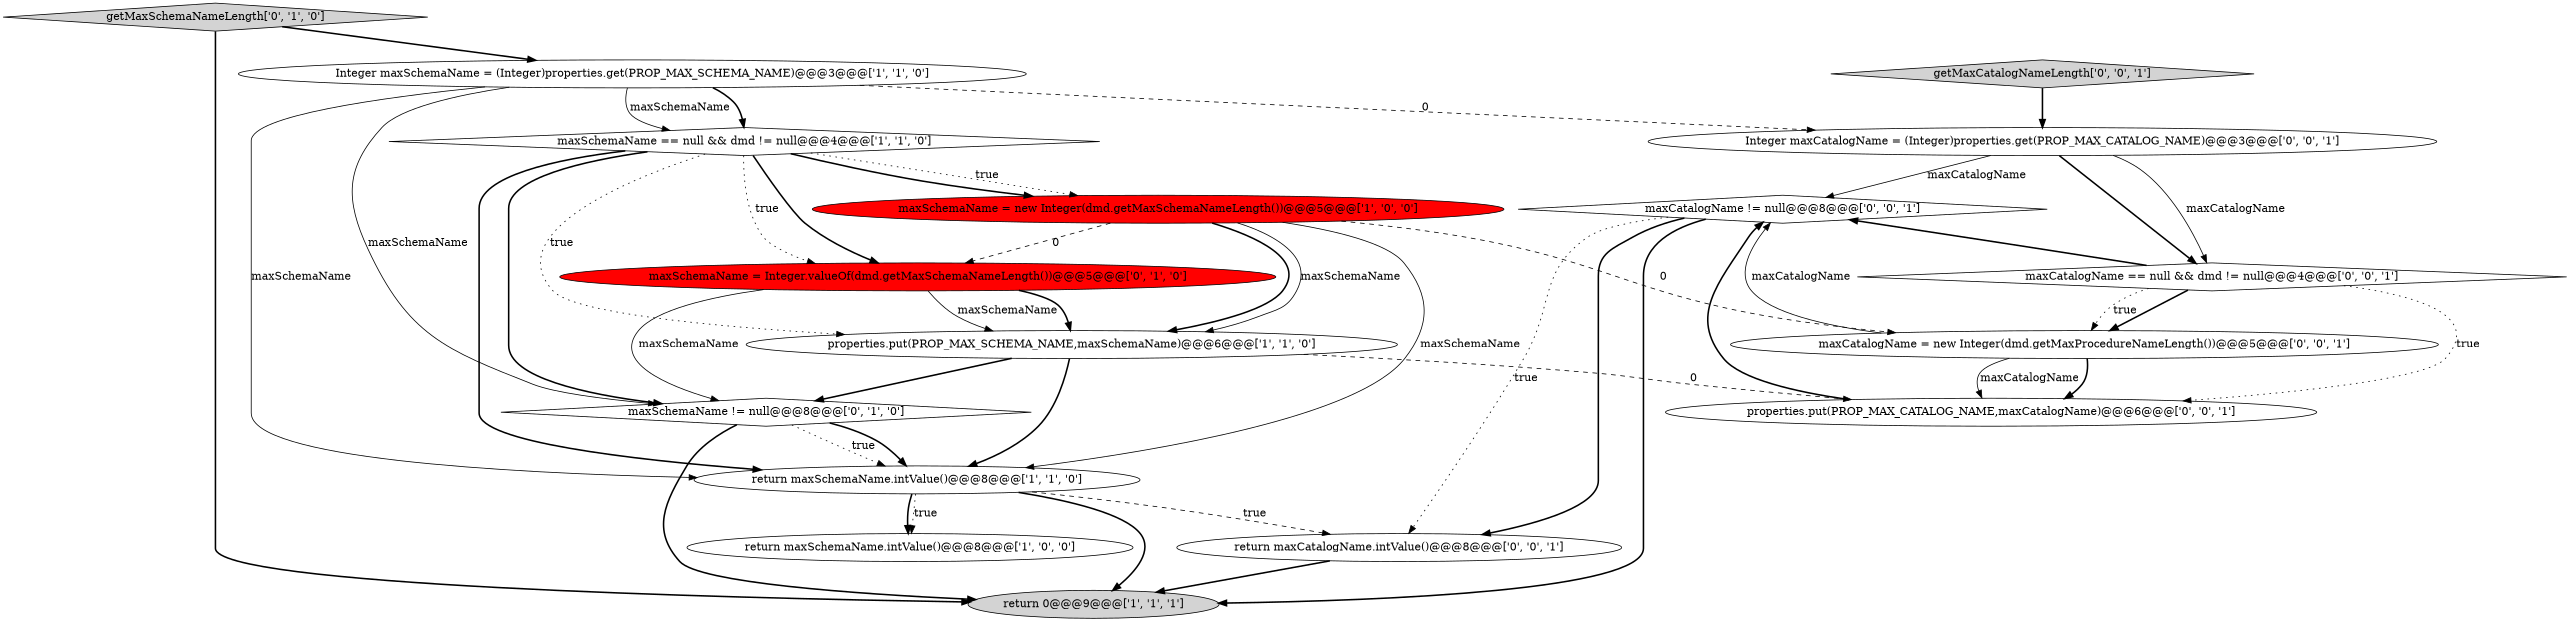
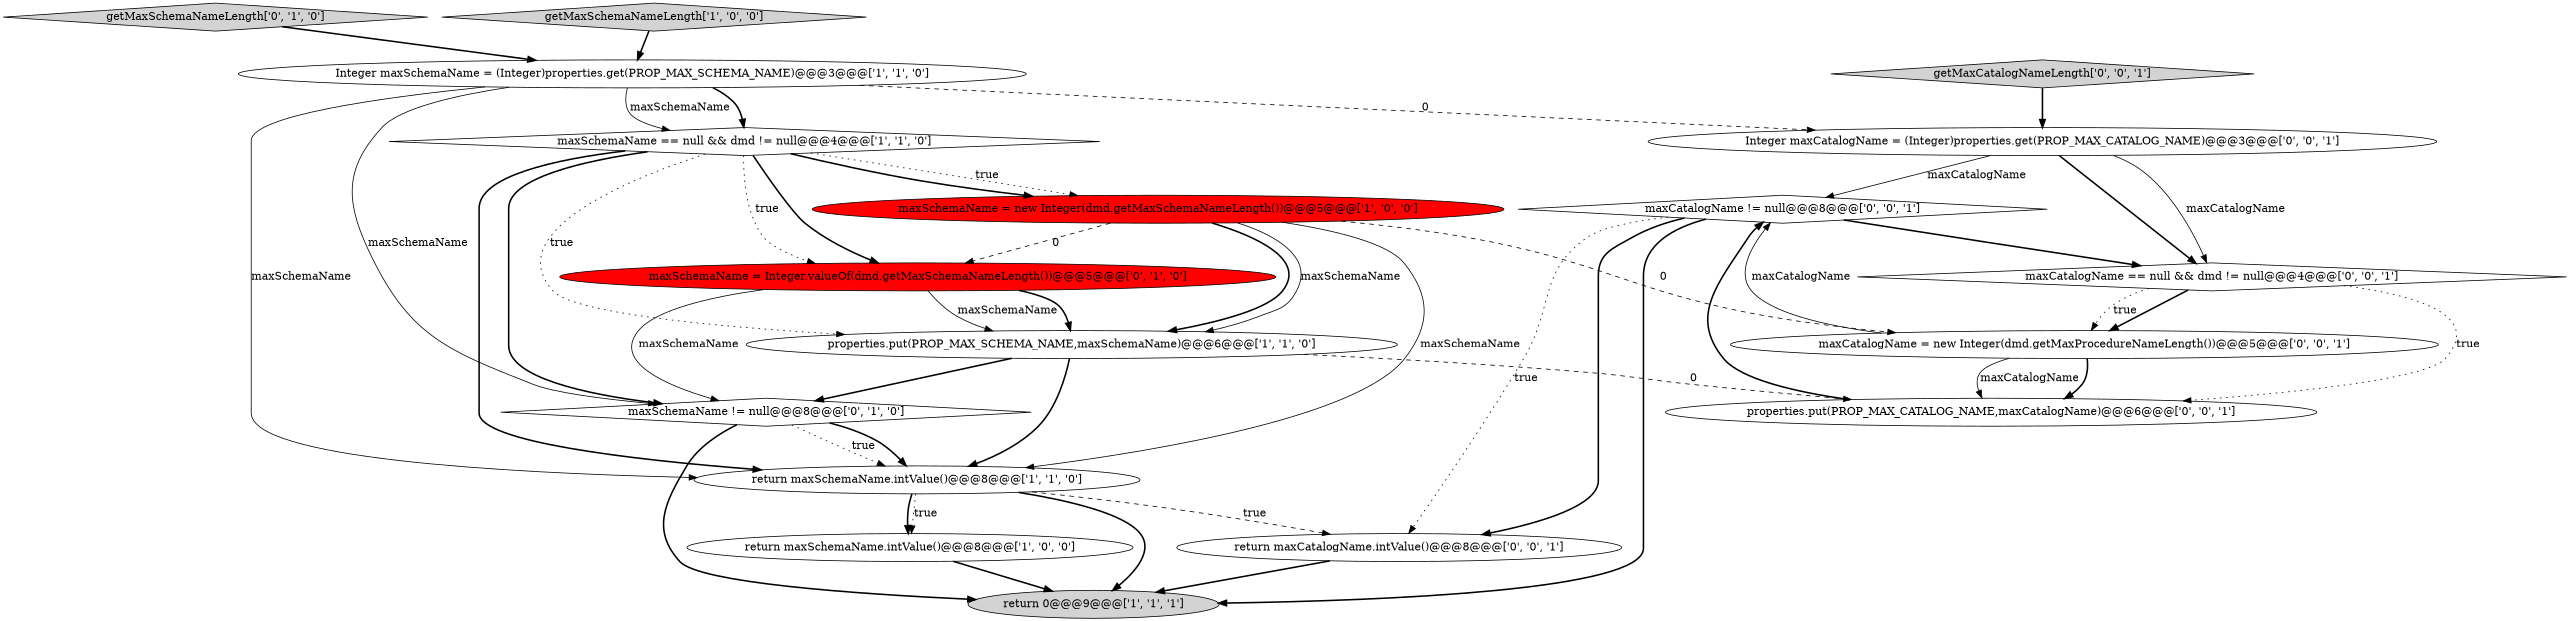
node "getMaxSchemaNameLength['1', '0', '0']": added
edge "maxCatalogName == null && dmd != null@@@4@@@['0', '0', '1']" -> "maxCatalogName != null@@@8@@@['0', '0', '1']": reversed
edge "getMaxSchemaNameLength['0', '1', '0']" -> "return 0@@@9@@@['1', '1', '1']": now "return maxSchemaName.intValue()@@@8@@@['1', '0', '0']" -> "return 0@@@9@@@['1', '1', '1']"
